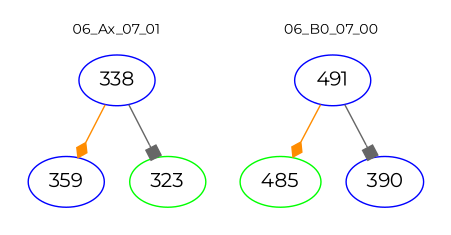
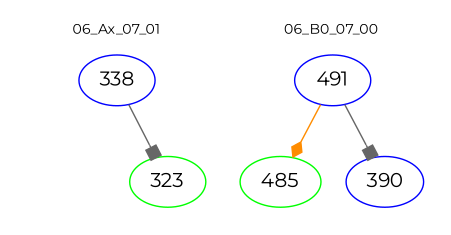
node "359": removed
